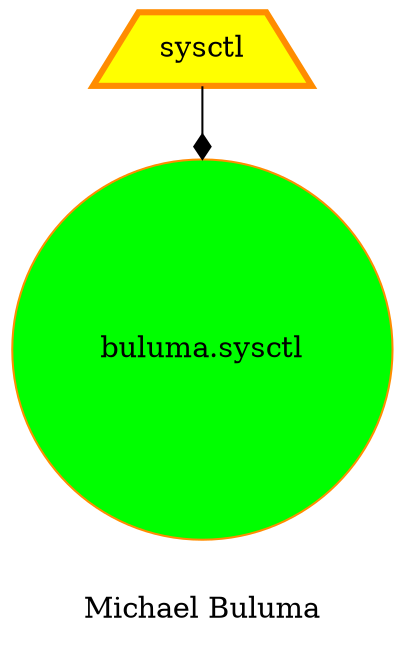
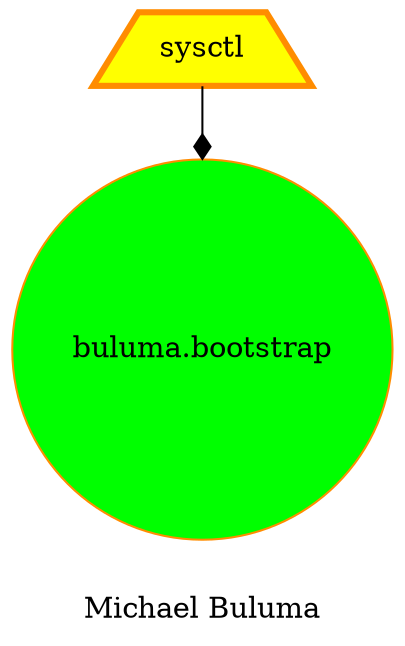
node "buluma.sysctl": label "buluma.sysctl" -> "buluma.bootstrap"
